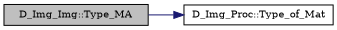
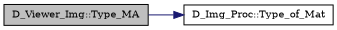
node "D_Img_Img::Type_MA": label "D_Img_Img::Type_MA" -> "D_Viewer_Img::Type_MA"
